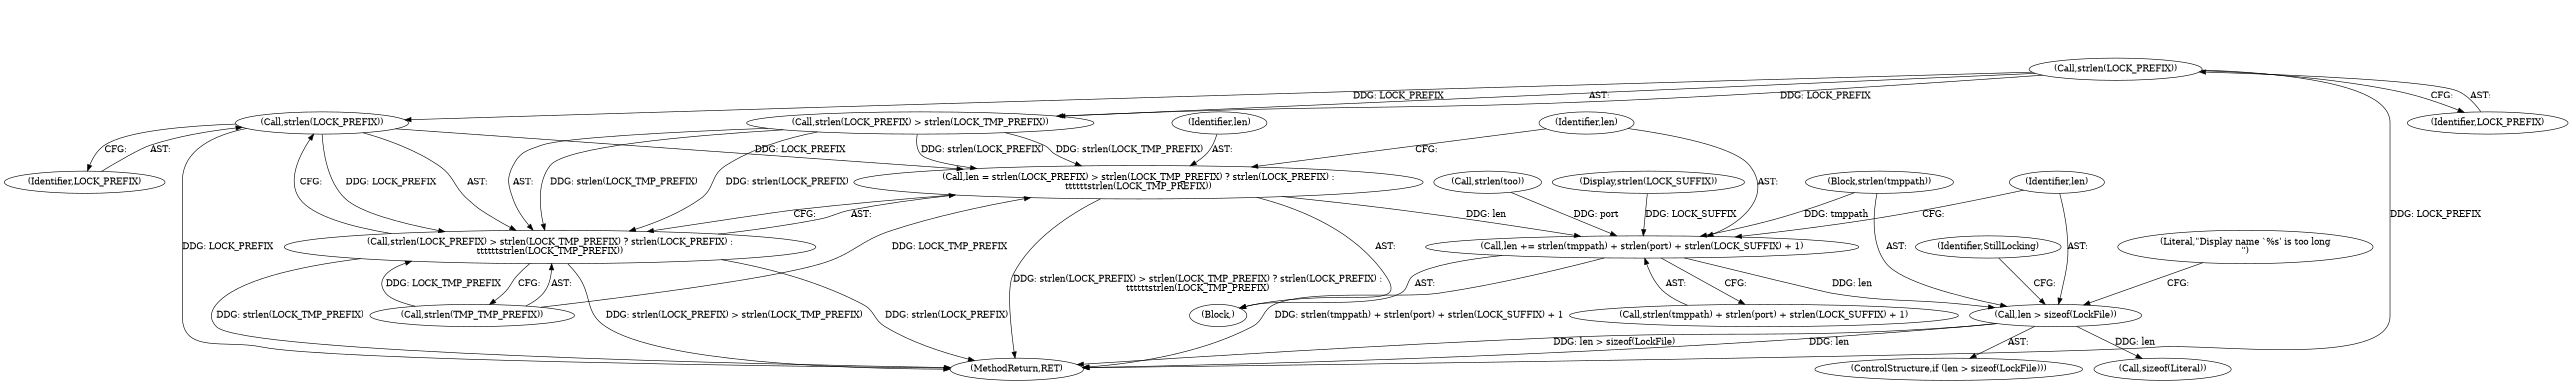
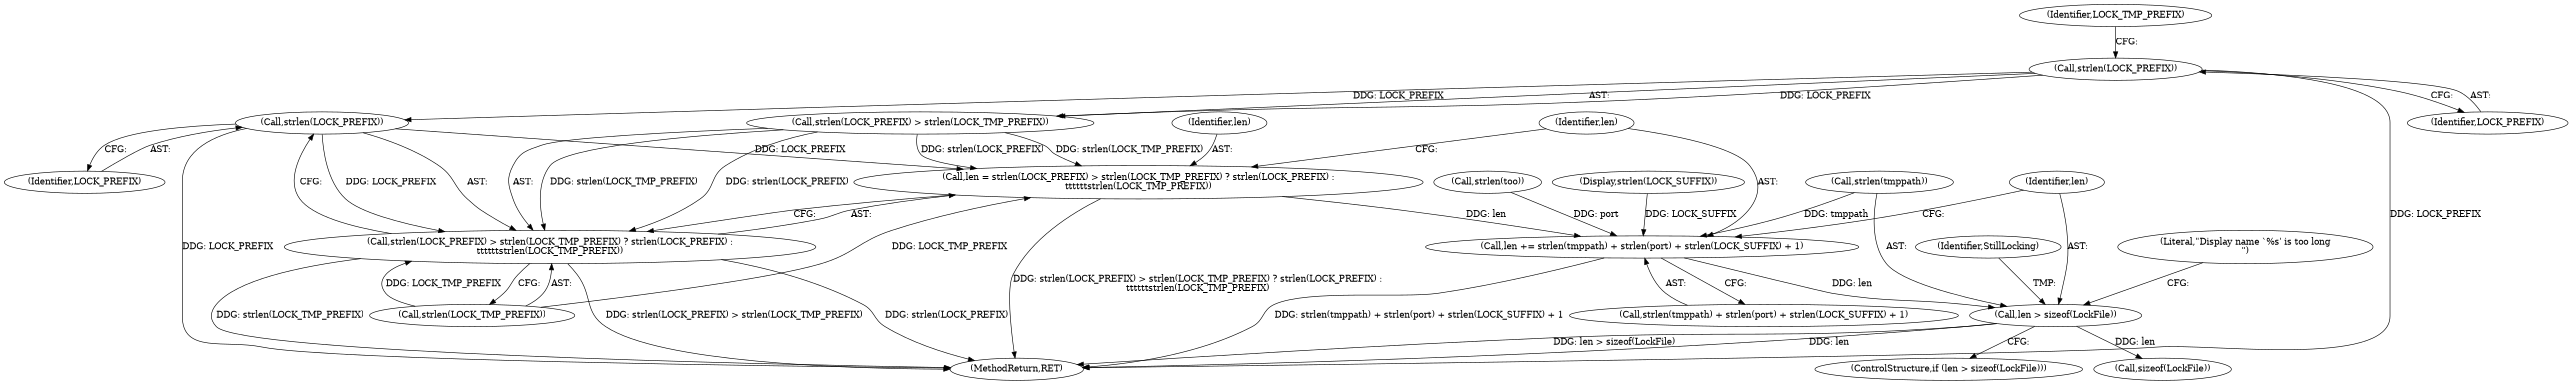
node "(Identifier,LOCK_TMP_PREFIX)": added
node "(Block,strlen(tmppath))": label "(Block,strlen(tmppath))" -> "(Call,strlen(tmppath))"
edge "(Identifier,StillLocking)" -> "(Call,len > sizeof(LockFile))": label "CFG: " -> "TMP: "
node "(Call,strlen(TMP_TMP_PREFIX))": label "(Call,strlen(TMP_TMP_PREFIX))" -> "(Call,strlen(LOCK_TMP_PREFIX))"
node "(Block,)": removed
edge "(Call,len > sizeof(LockFile))" -> "(ControlStructure,if (len > sizeof(LockFile)))": label "AST: " -> "CFG: "
node "(Call,sizeof(Literal))": label "(Call,sizeof(Literal))" -> "(Call,sizeof(LockFile))"
